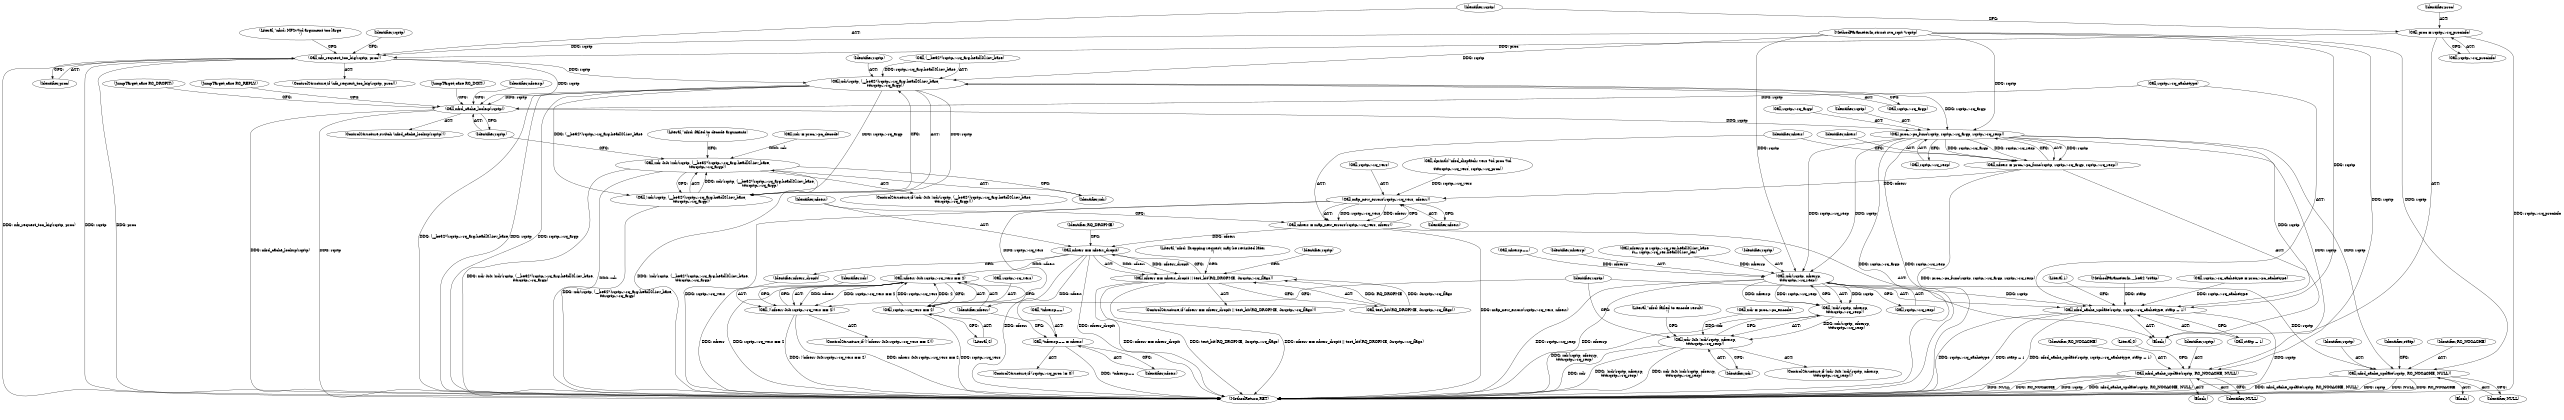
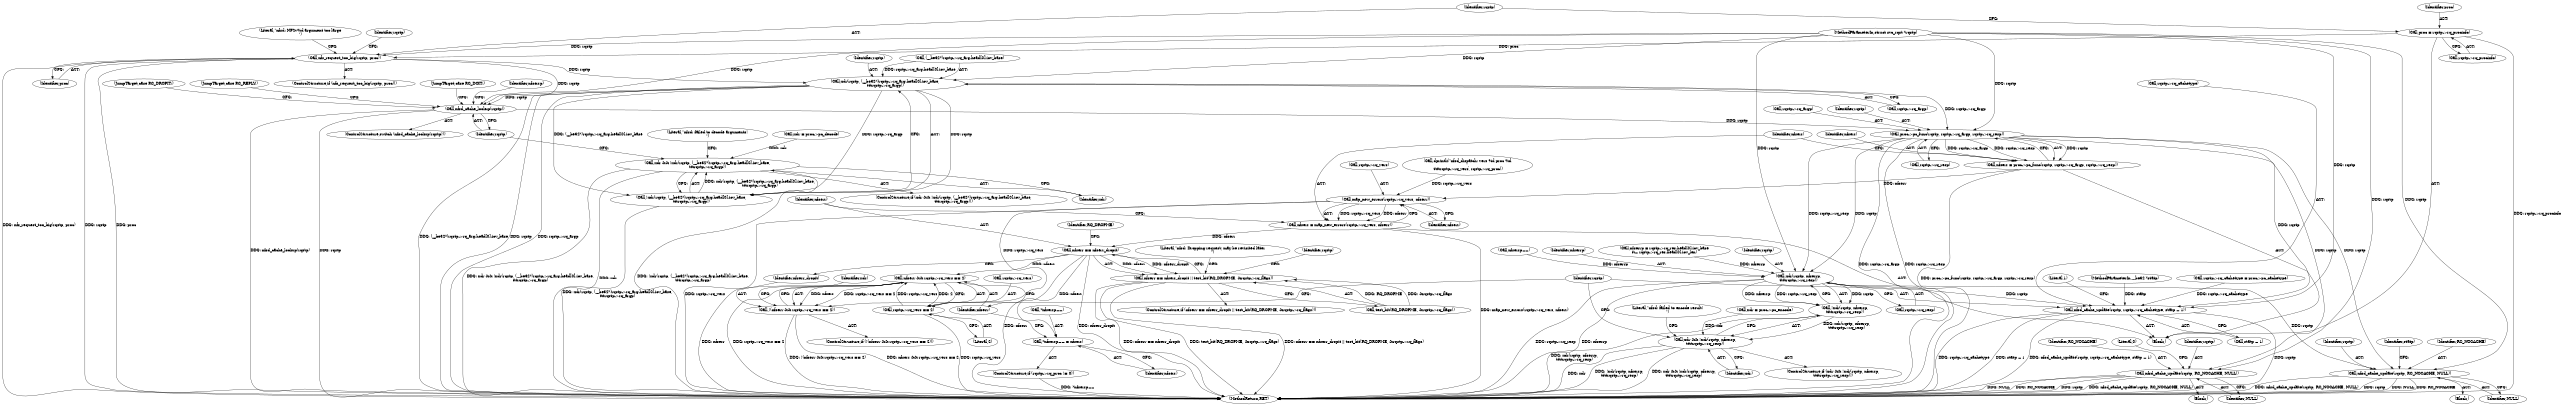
edge "(Call,rqstp->rq_cachetype)" -> "(Call,nfsd_cache_lookup(rqstp))": now "(MethodParameterIn,struct svc_rqst *rqstp)" -> "(Call,nfsd_cache_lookup(rqstp))"
edge "(Call,*nfserrp++ = nfserr)" -> "(MethodReturn,RET)": now "(ControlStructure,if (rqstp->rq_proc != 0))" -> "(MethodReturn,RET)"
